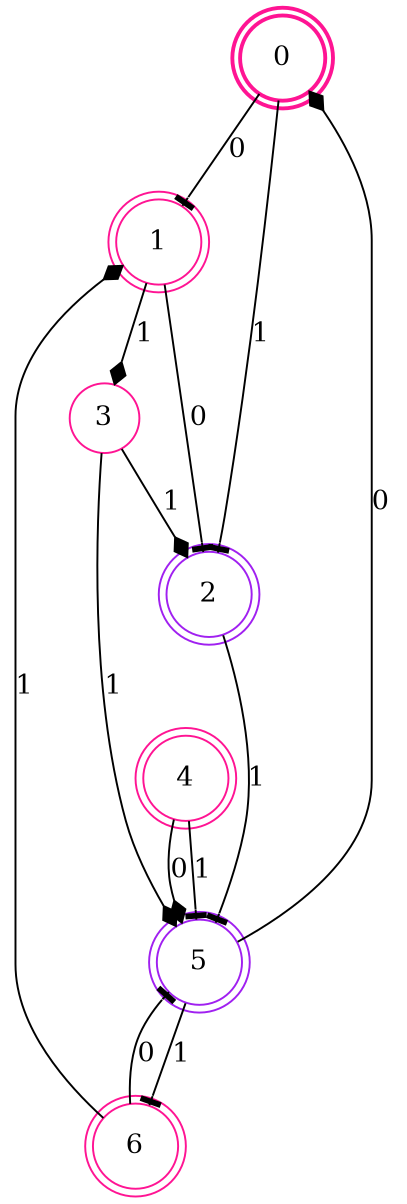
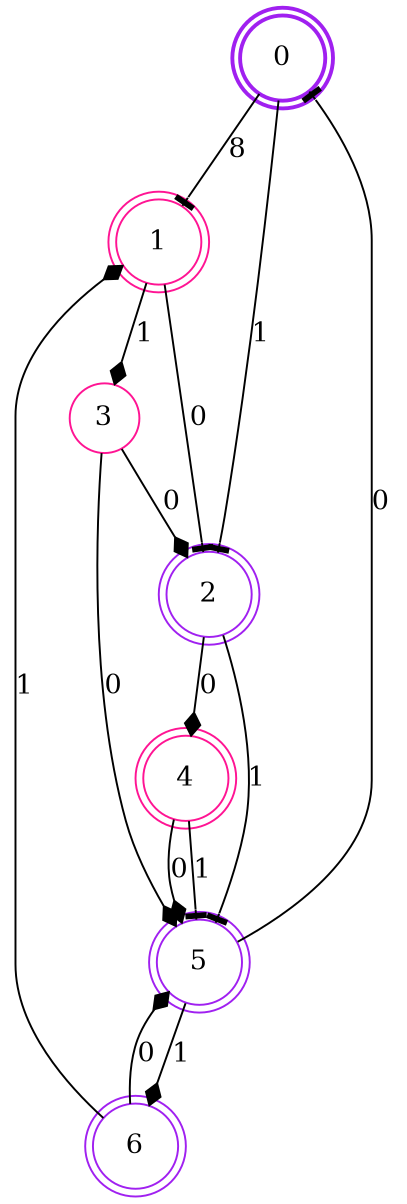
node "0": color deeppink -> purple
edge "0" -> "1": label "0" -> "8"
edge "3" -> "2": label "1" -> "0"
edge "5" -> "0": arrowhead diamond -> tee
edge "2" -> "4": added, label "0"
edge "3" -> "5": label "1" -> "0"
edge "6" -> "5": arrowhead tee -> diamond
edge "5" -> "6": arrowhead tee -> diamond
node "6": color deeppink -> purple
